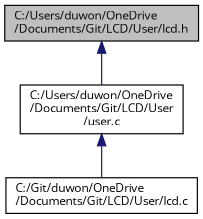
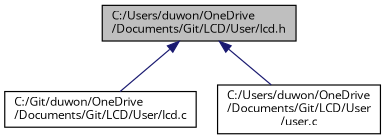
edge "C:/Git/duwon/OneDrive /Documents/Git/LCD/User/lcd.c" -> "C:/Users/duwon/OneDrive /Documents/Git/LCD/User /user.c": now "C:/Git/duwon/OneDrive /Documents/Git/LCD/User/lcd.c" -> "C:/Users/duwon/OneDrive /Documents/Git/LCD/User/lcd.h"
